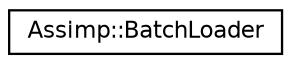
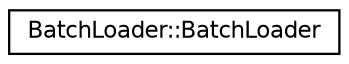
node "Assimp::BatchLoader": label "Assimp::BatchLoader" -> "BatchLoader::BatchLoader"
